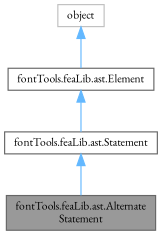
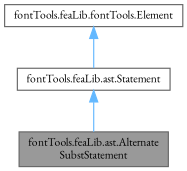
node "object": removed
node "fontTools.feaLib.ast.Element": label "fontTools.feaLib.ast.Element" -> "fontTools.feaLib.fontTools.Element"
node "fontTools.feaLib.ast.Alternate Statement": label "fontTools.feaLib.ast.Alternate Statement" -> "fontTools.feaLib.ast.Alternate SubstStatement"
